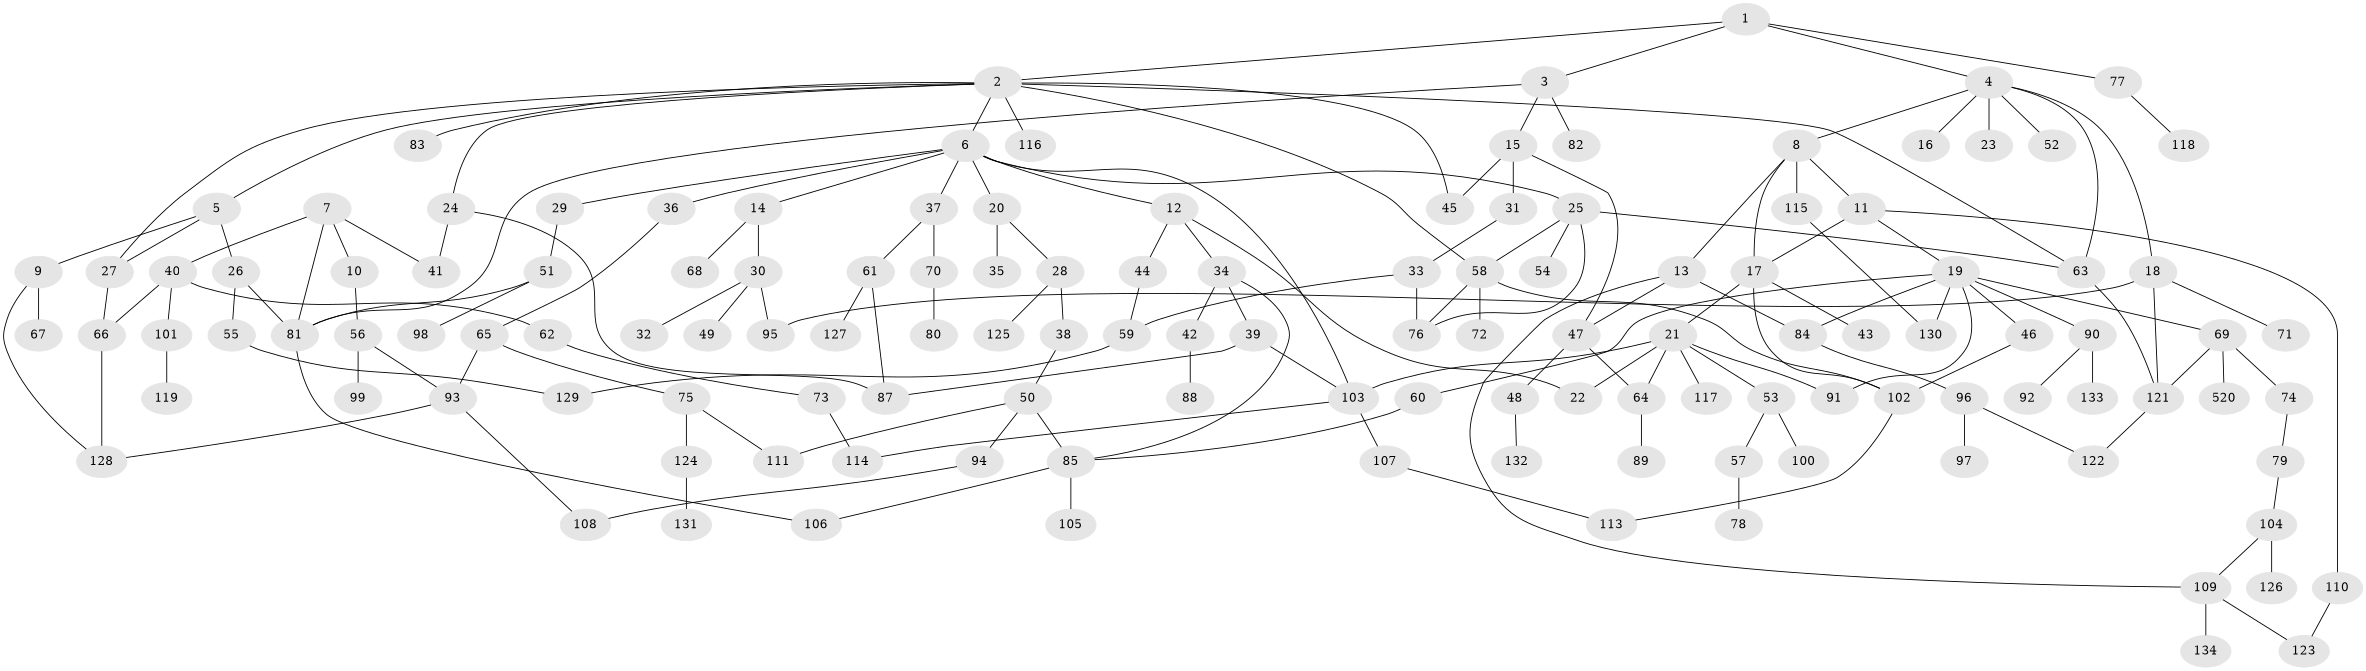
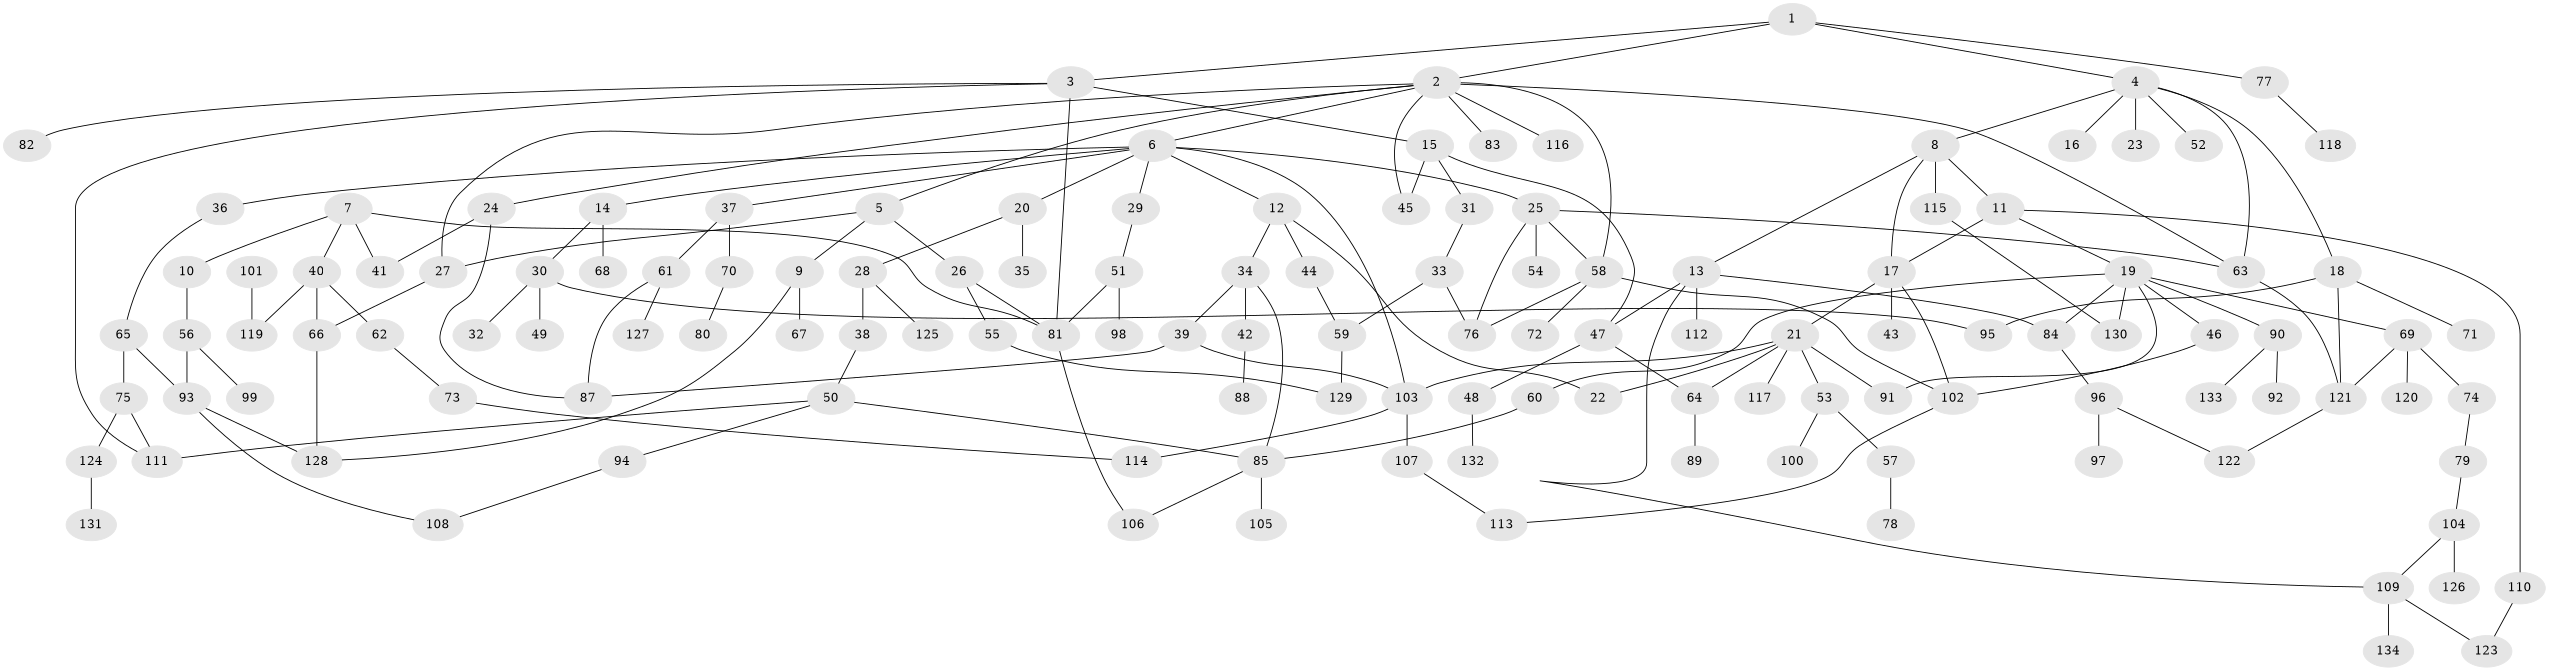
edge "3" -- "111": added
edge "40" -- "101": now "40" -- "119"
node "112": added
node "520": label "520" -> "120"
